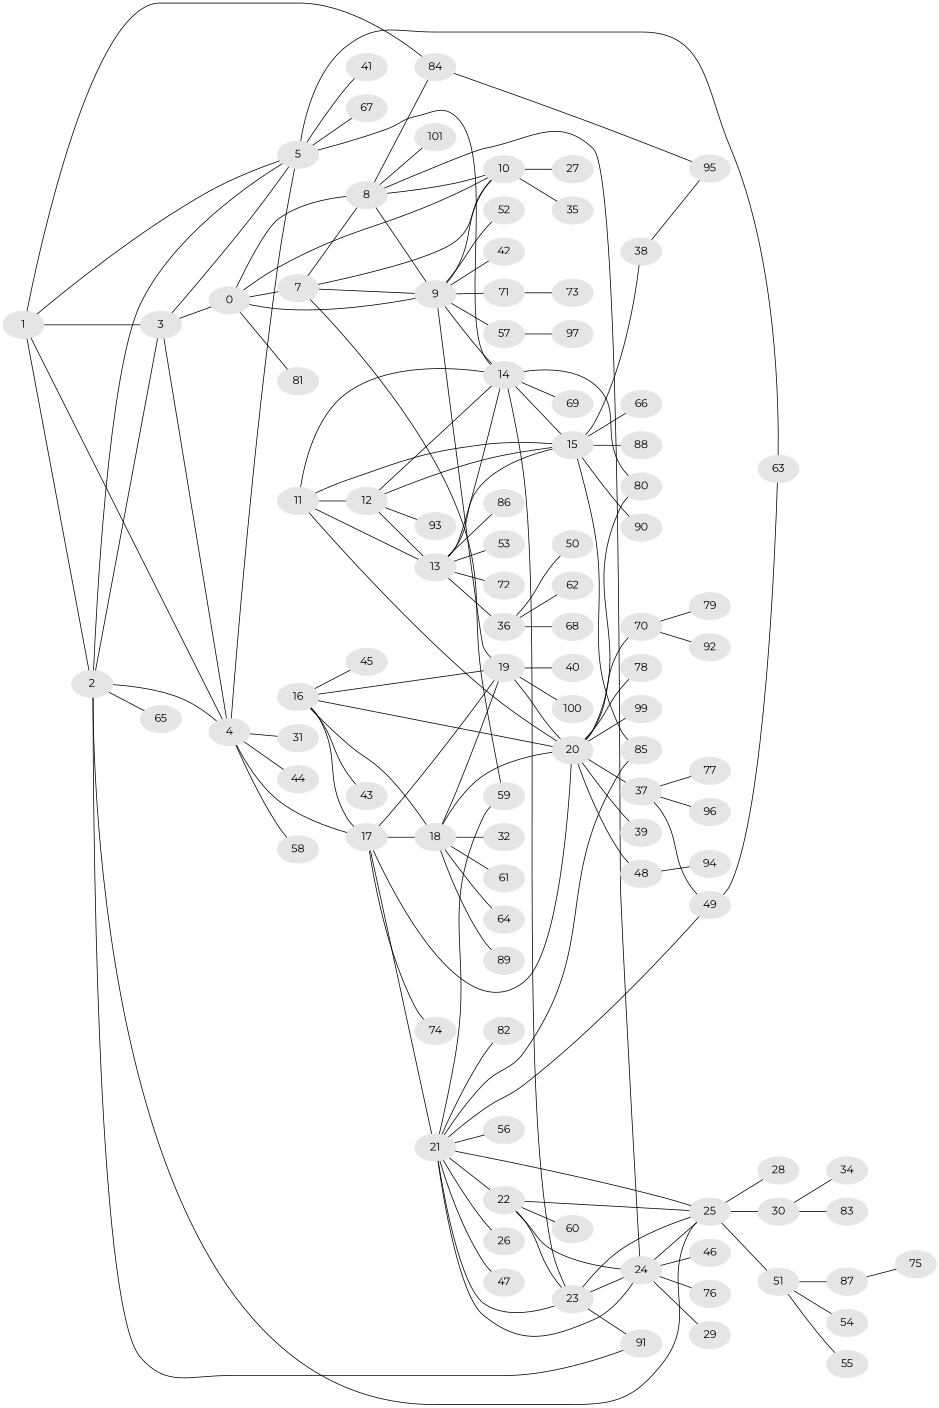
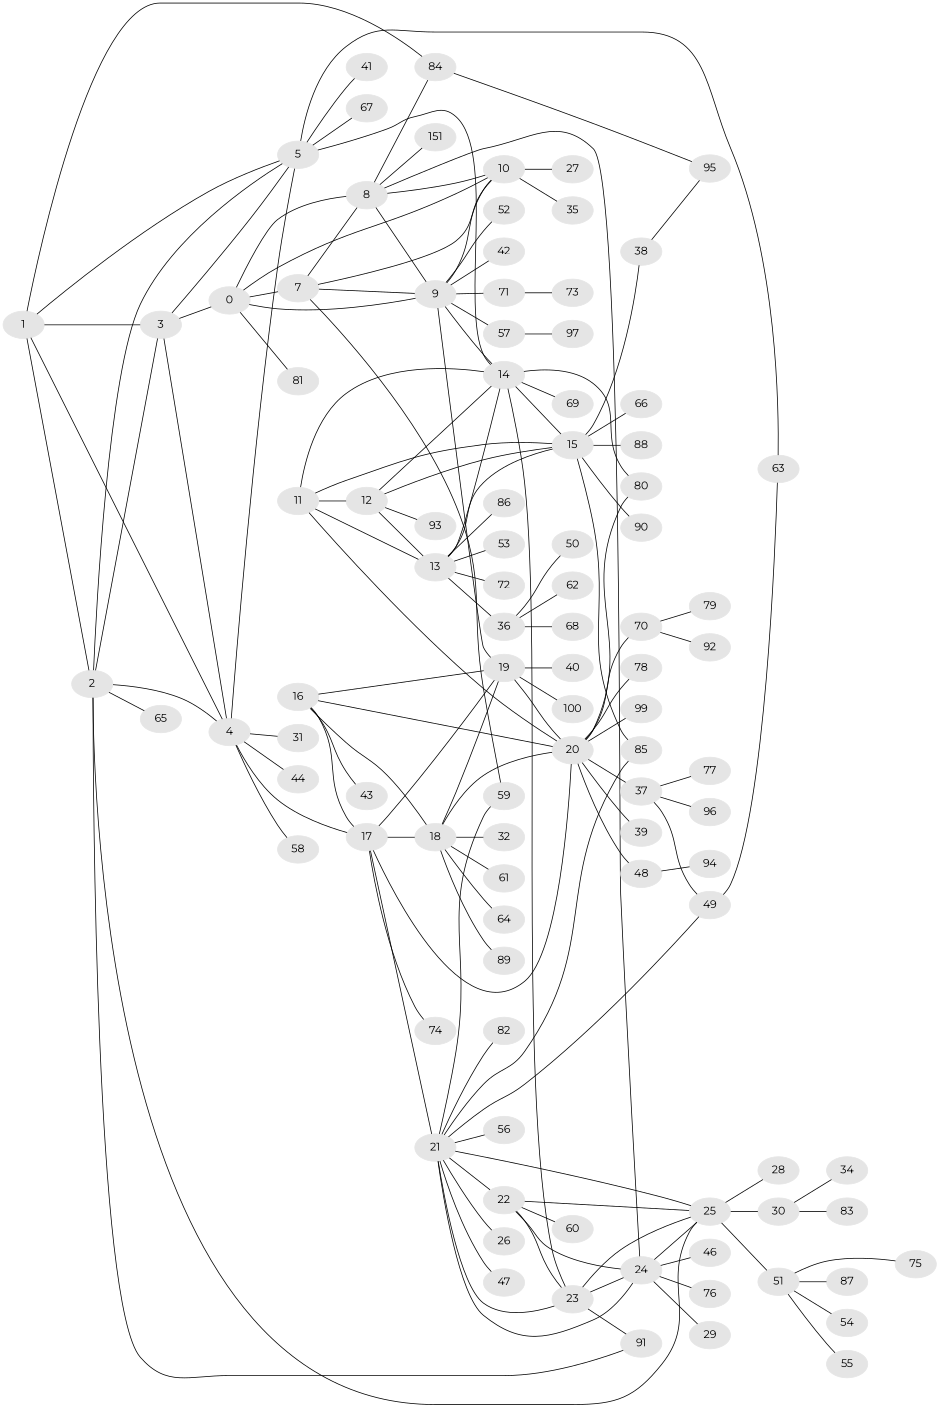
node "101": label "101" -> "151"
node "45": removed
edge "75" -- "87": now "75" -- "51"
